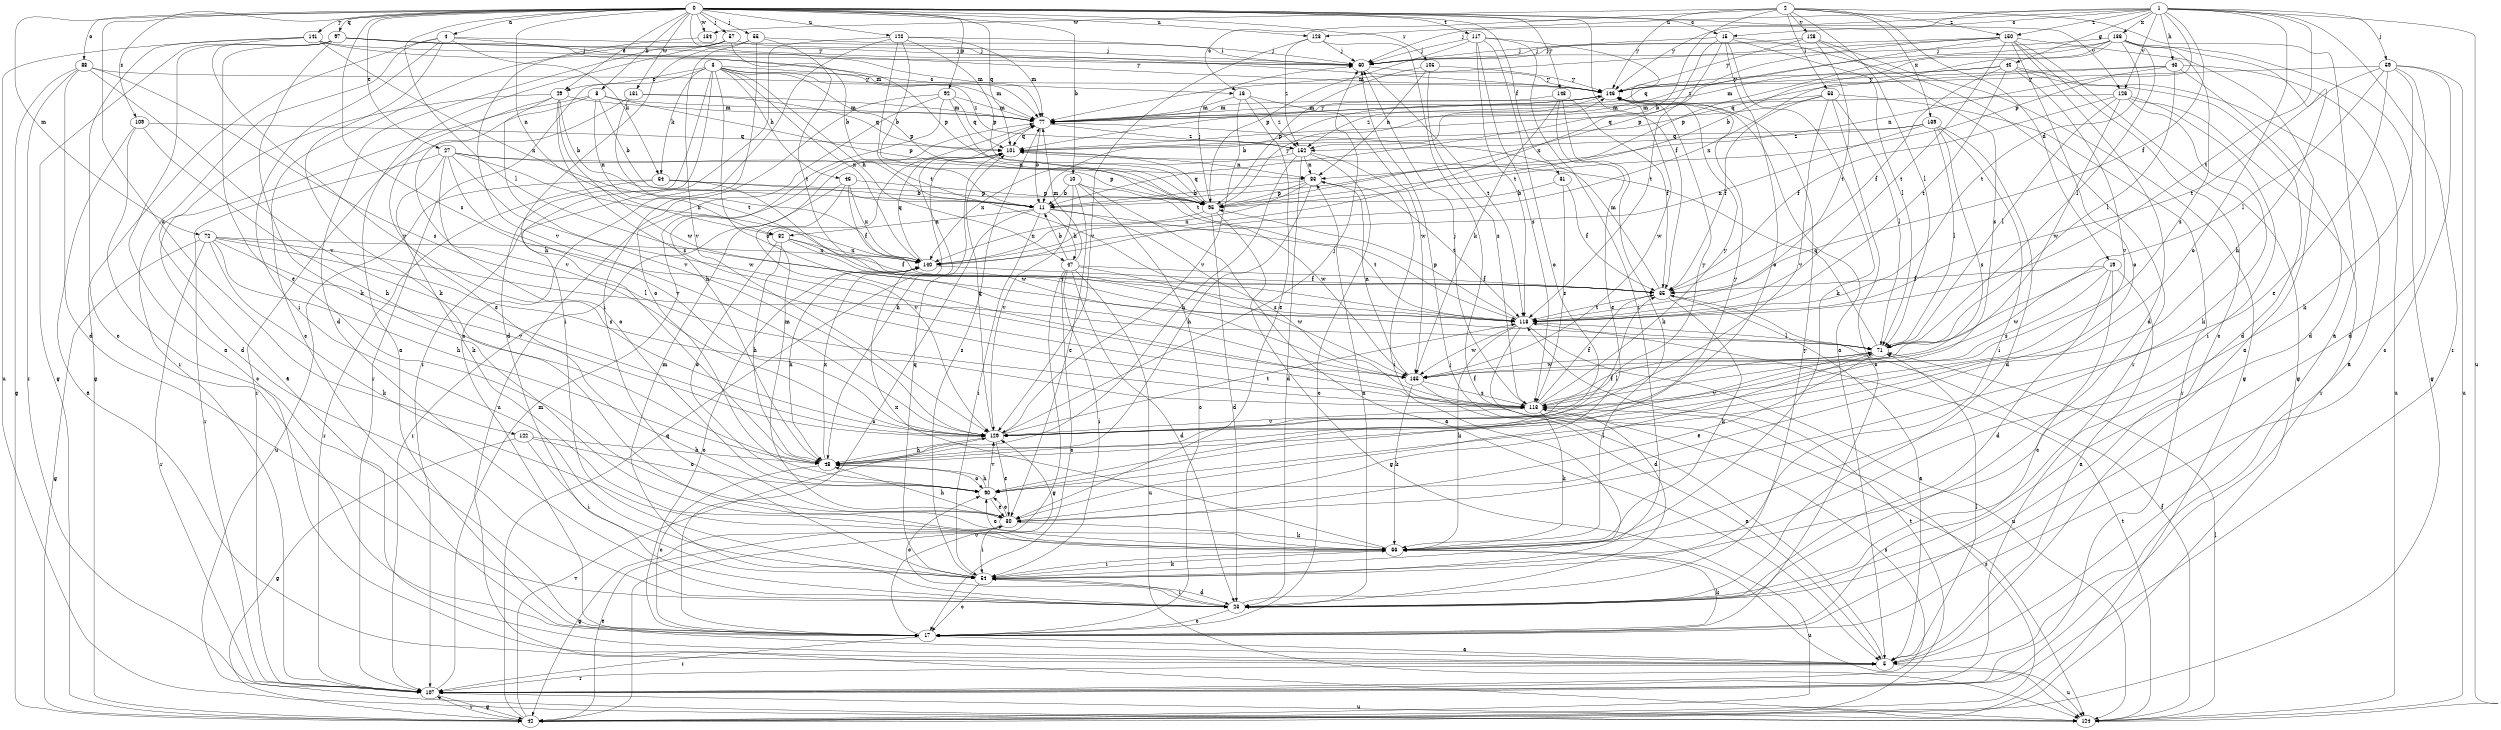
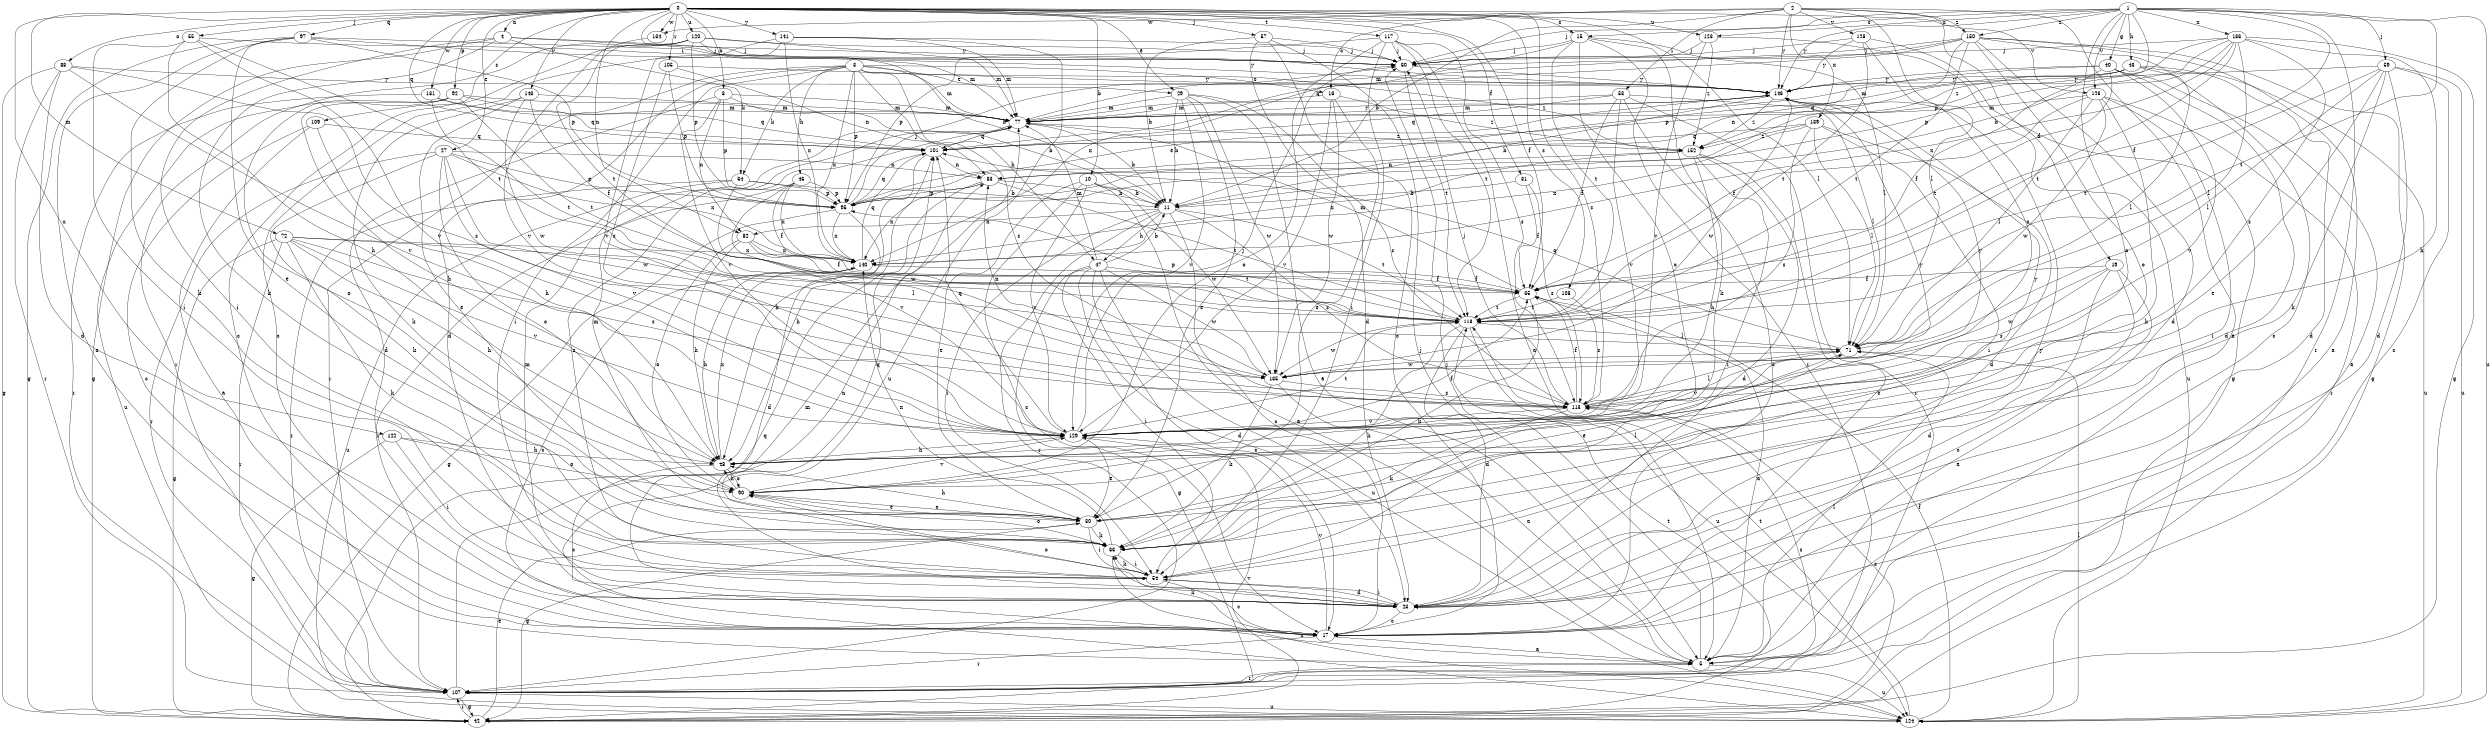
edge "95" -> "146": label "y" -> "e"
edge "143" -> "135": label "k" -> "w"
node "108": added
edge "4" -> "107": now "11" -> "107"
edge "57" -> "5": label "a" -> "j"
edge "123" -> "124": label "f" -> "u"
